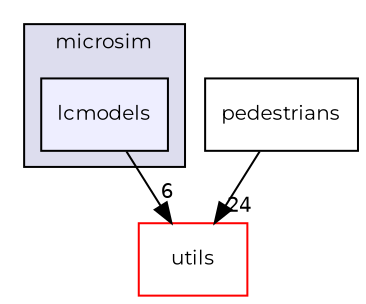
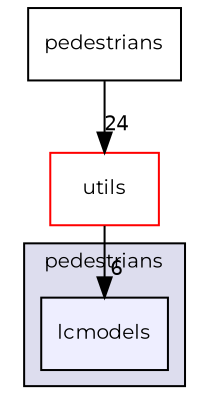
cluster "microsim": label "microsim" -> "pedestrians"
edge "lcmodels" -> "utils": reversed
